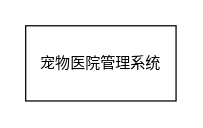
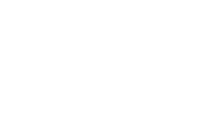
node "宠物医院管理系统": removed
